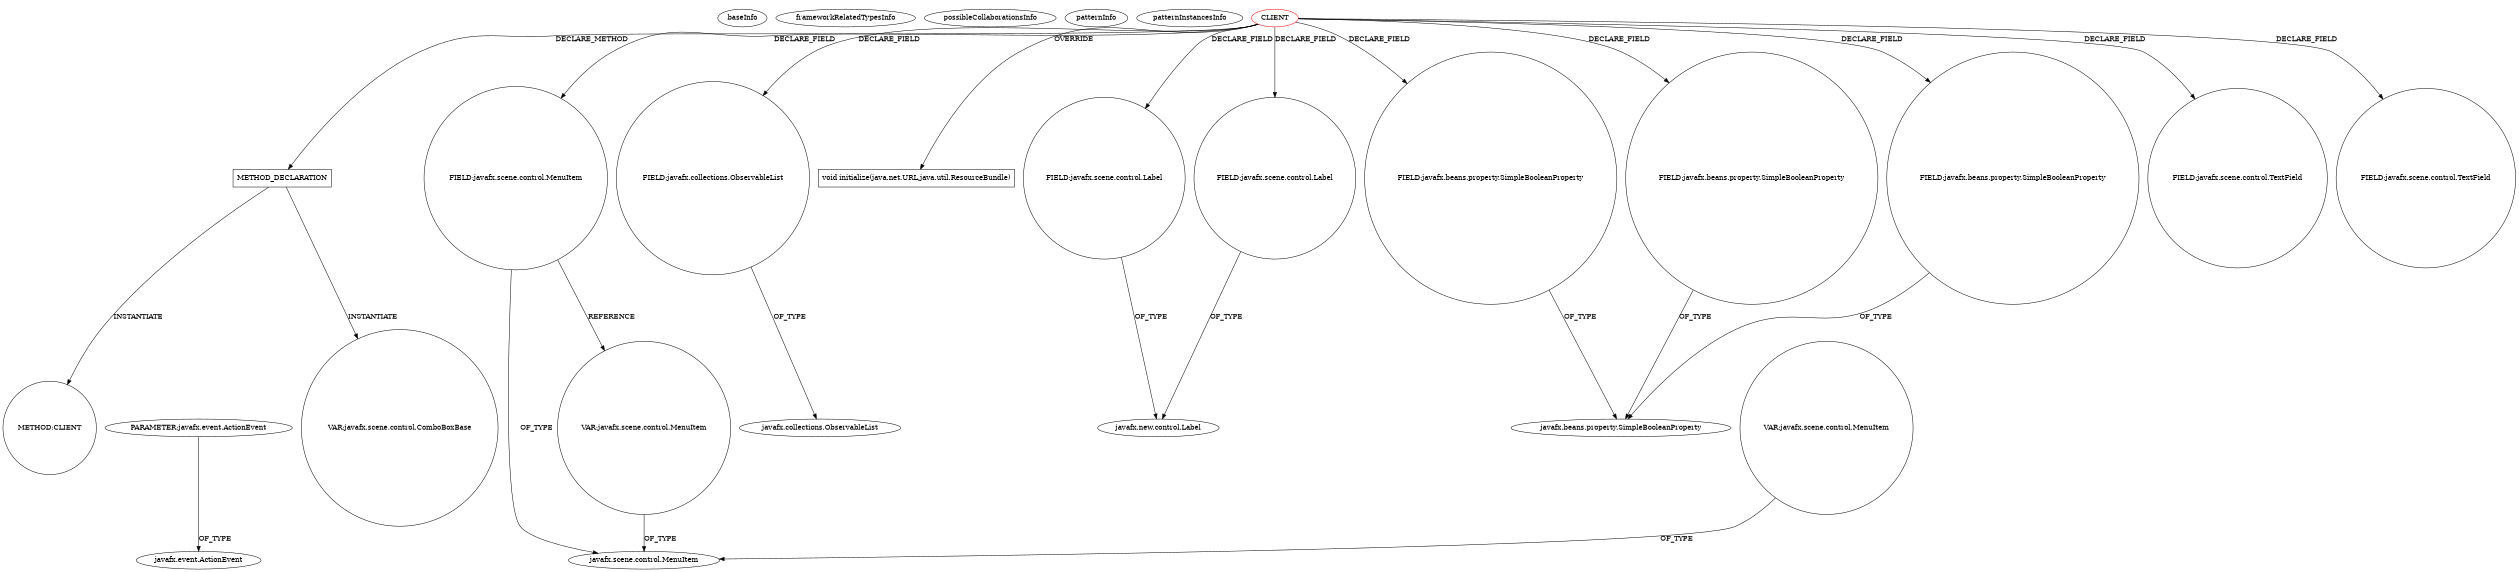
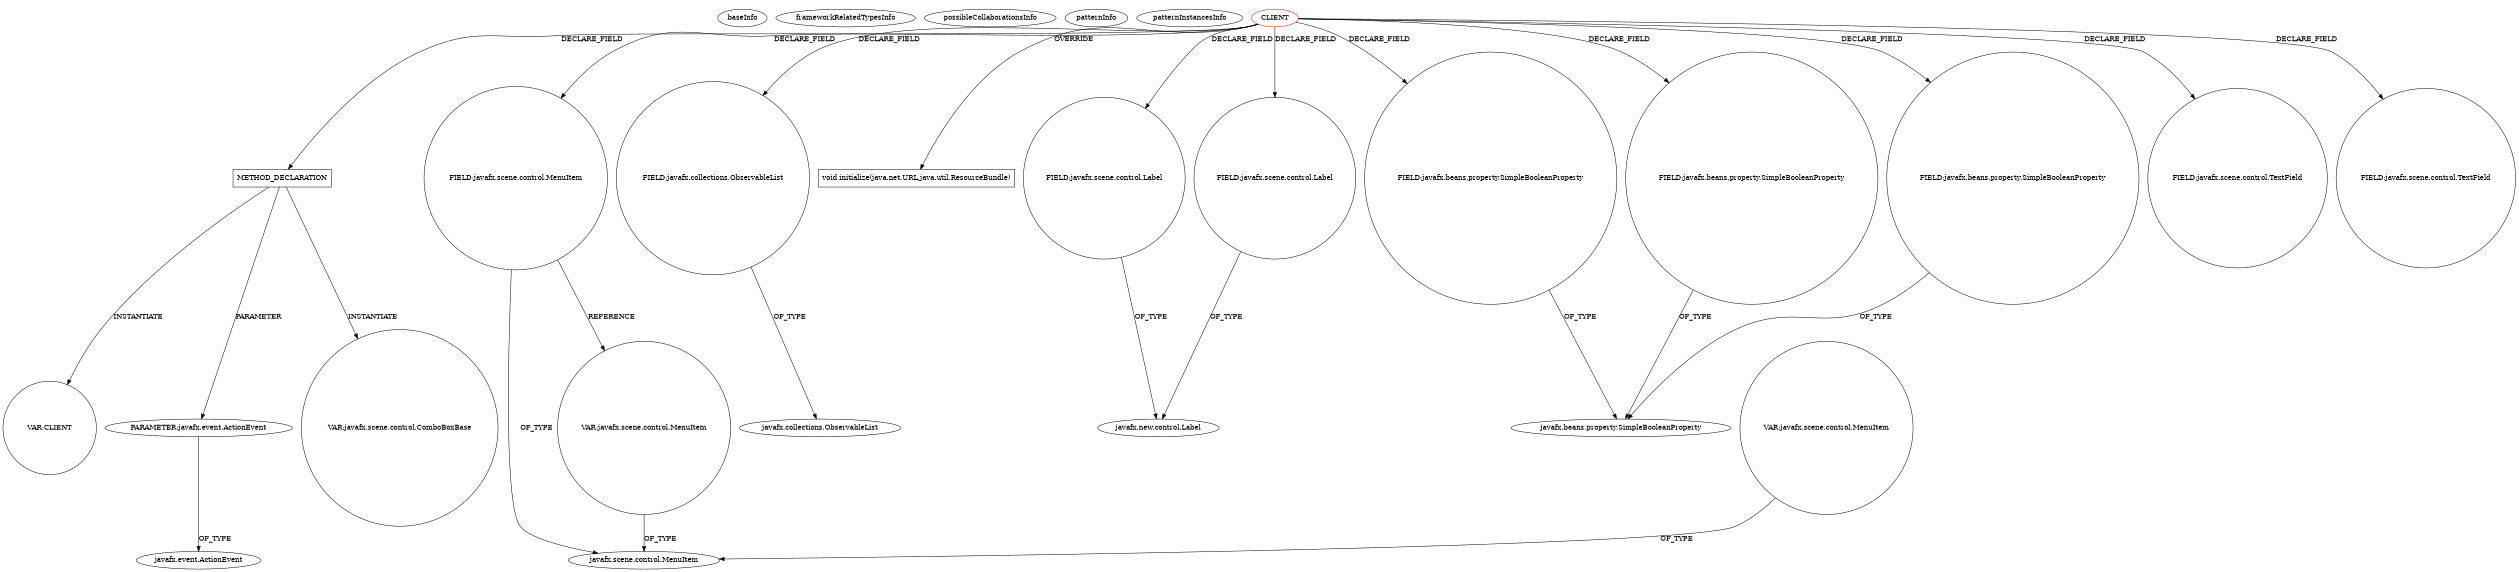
edge "CLIENT" -> "METHOD_DECLARATION": label "DECLARE_METHOD" -> "DECLARE_FIELD"
edge "METHOD_DECLARATION" -> "PARAMETER:javafx.event.ActionEvent": added, label "PARAMETER"
node "METHOD:CLIENT": label "METHOD:CLIENT" -> "VAR:CLIENT"
